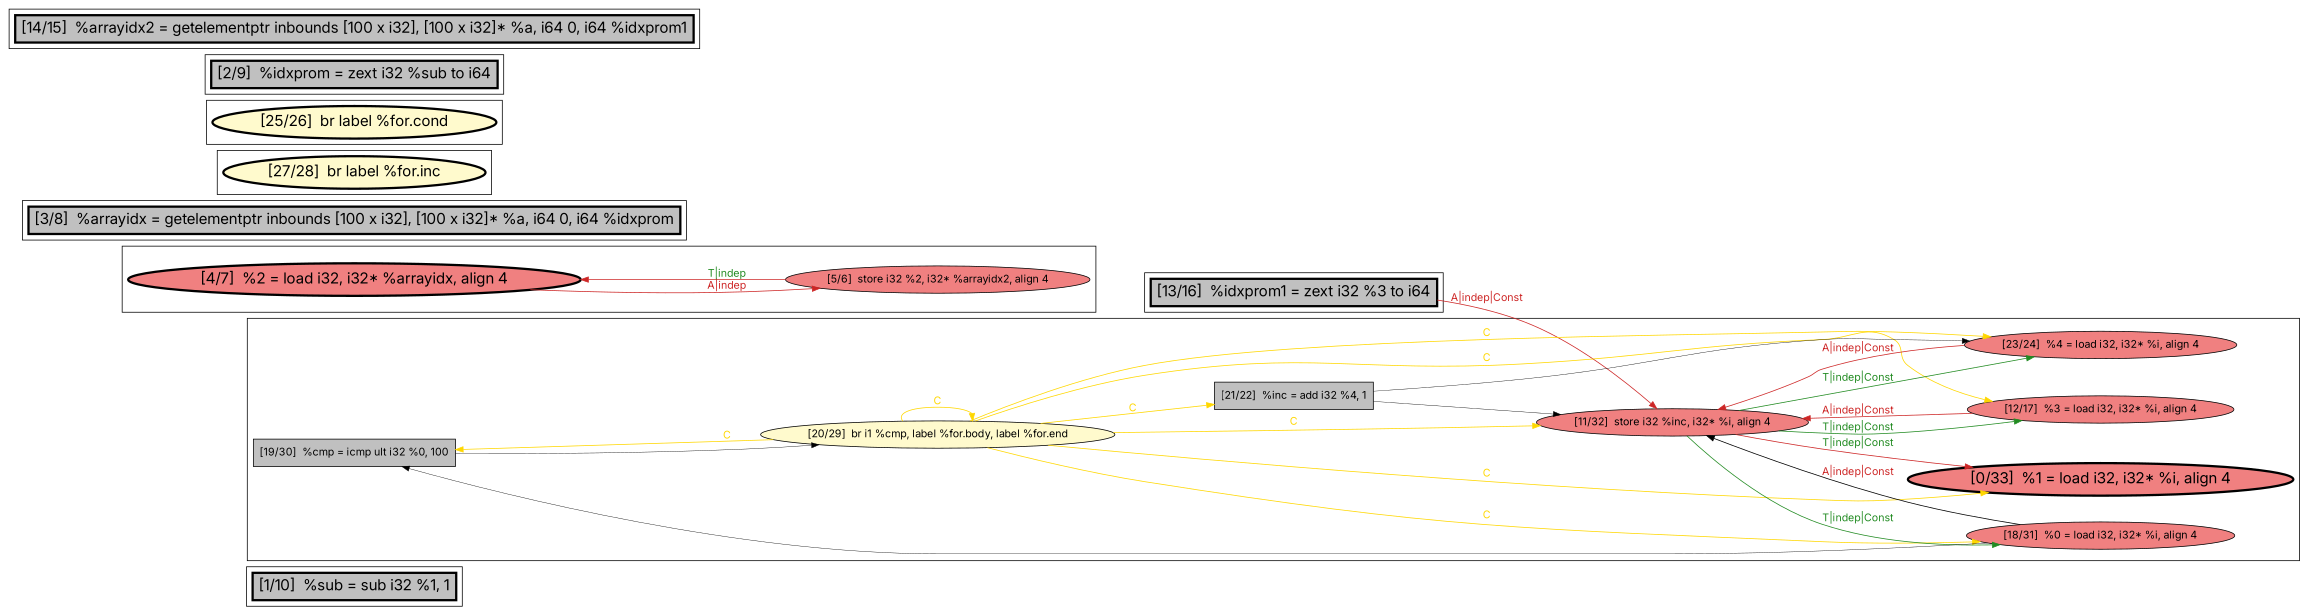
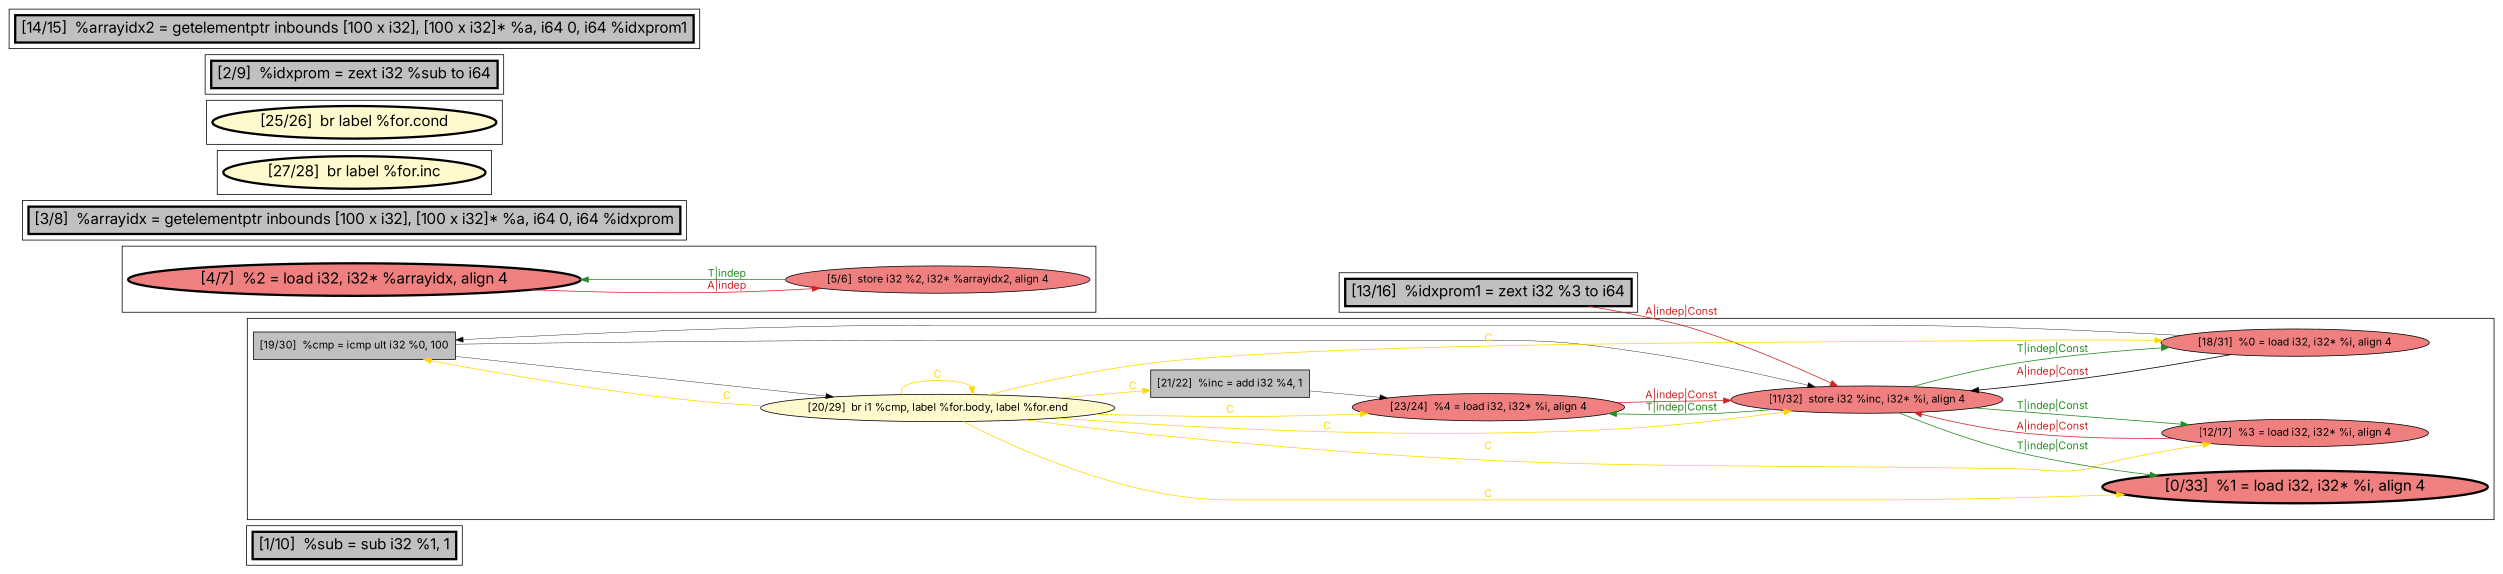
edge "[5/6]  store i32 %2, i32* %arrayidx2, align 4" -> "[4/7]  %2 = load i32, i32* %arrayidx, align 4": color firebrick3 -> forestgreen
edge "[21/22]  %inc = add i32 %4, 1" -> "[11/32]  store i32 %inc, i32* %i, align 4": now "[19/30]  %cmp = icmp ult i32 %0, 100" -> "[11/32]  store i32 %inc, i32* %i, align 4"
edge "[11/32]  store i32 %inc, i32* %i, align 4" -> "[0/33]  %1 = load i32, i32* %i, align 4": color firebrick3 -> forestgreen
